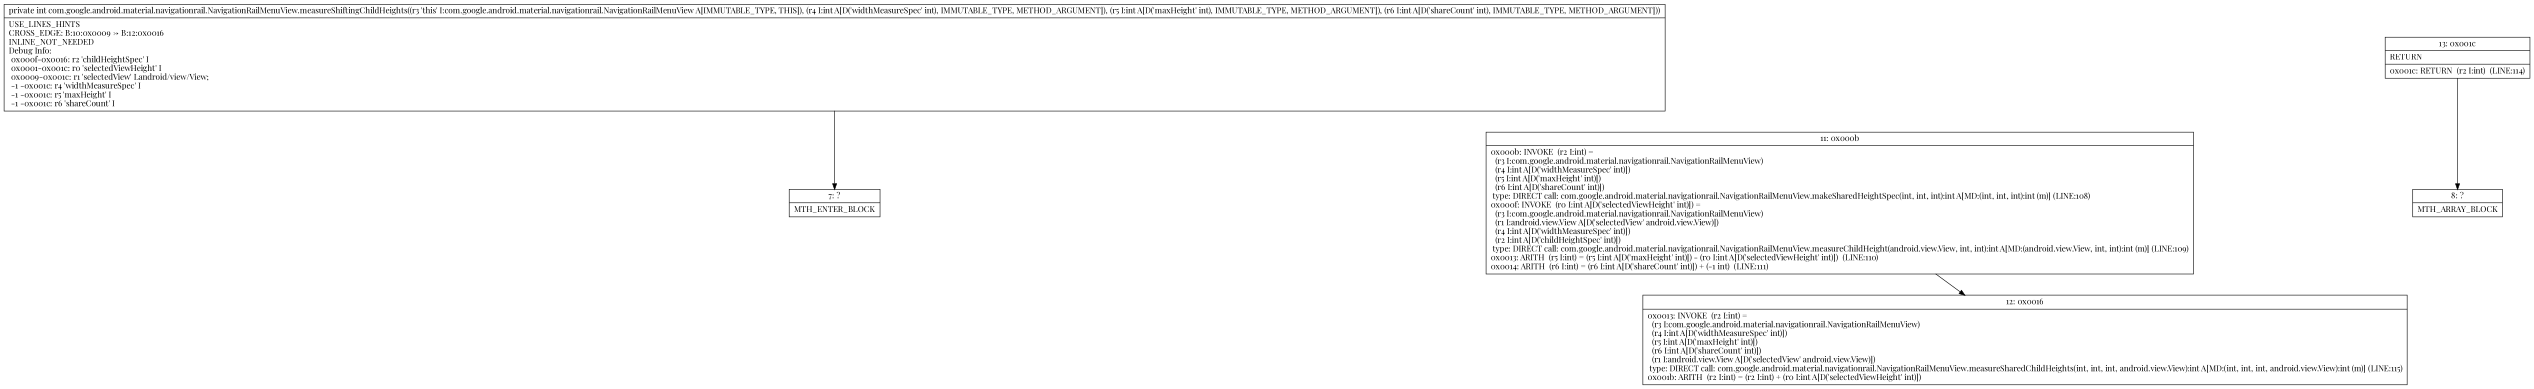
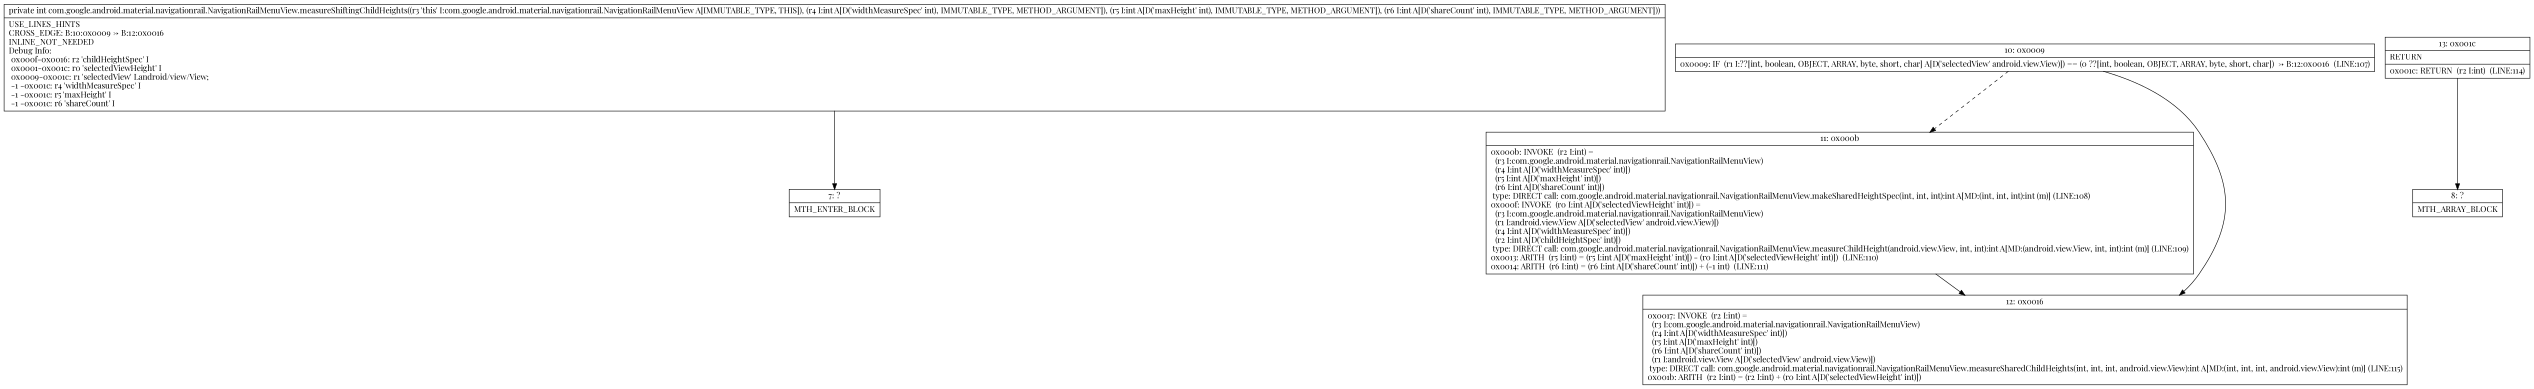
node "10: 0x0009": added
node "12: 0x0016": text "0x0013: INVOKE  (r2 I:int) =" -> "0x0017: INVOKE  (r2 I:int) ="
